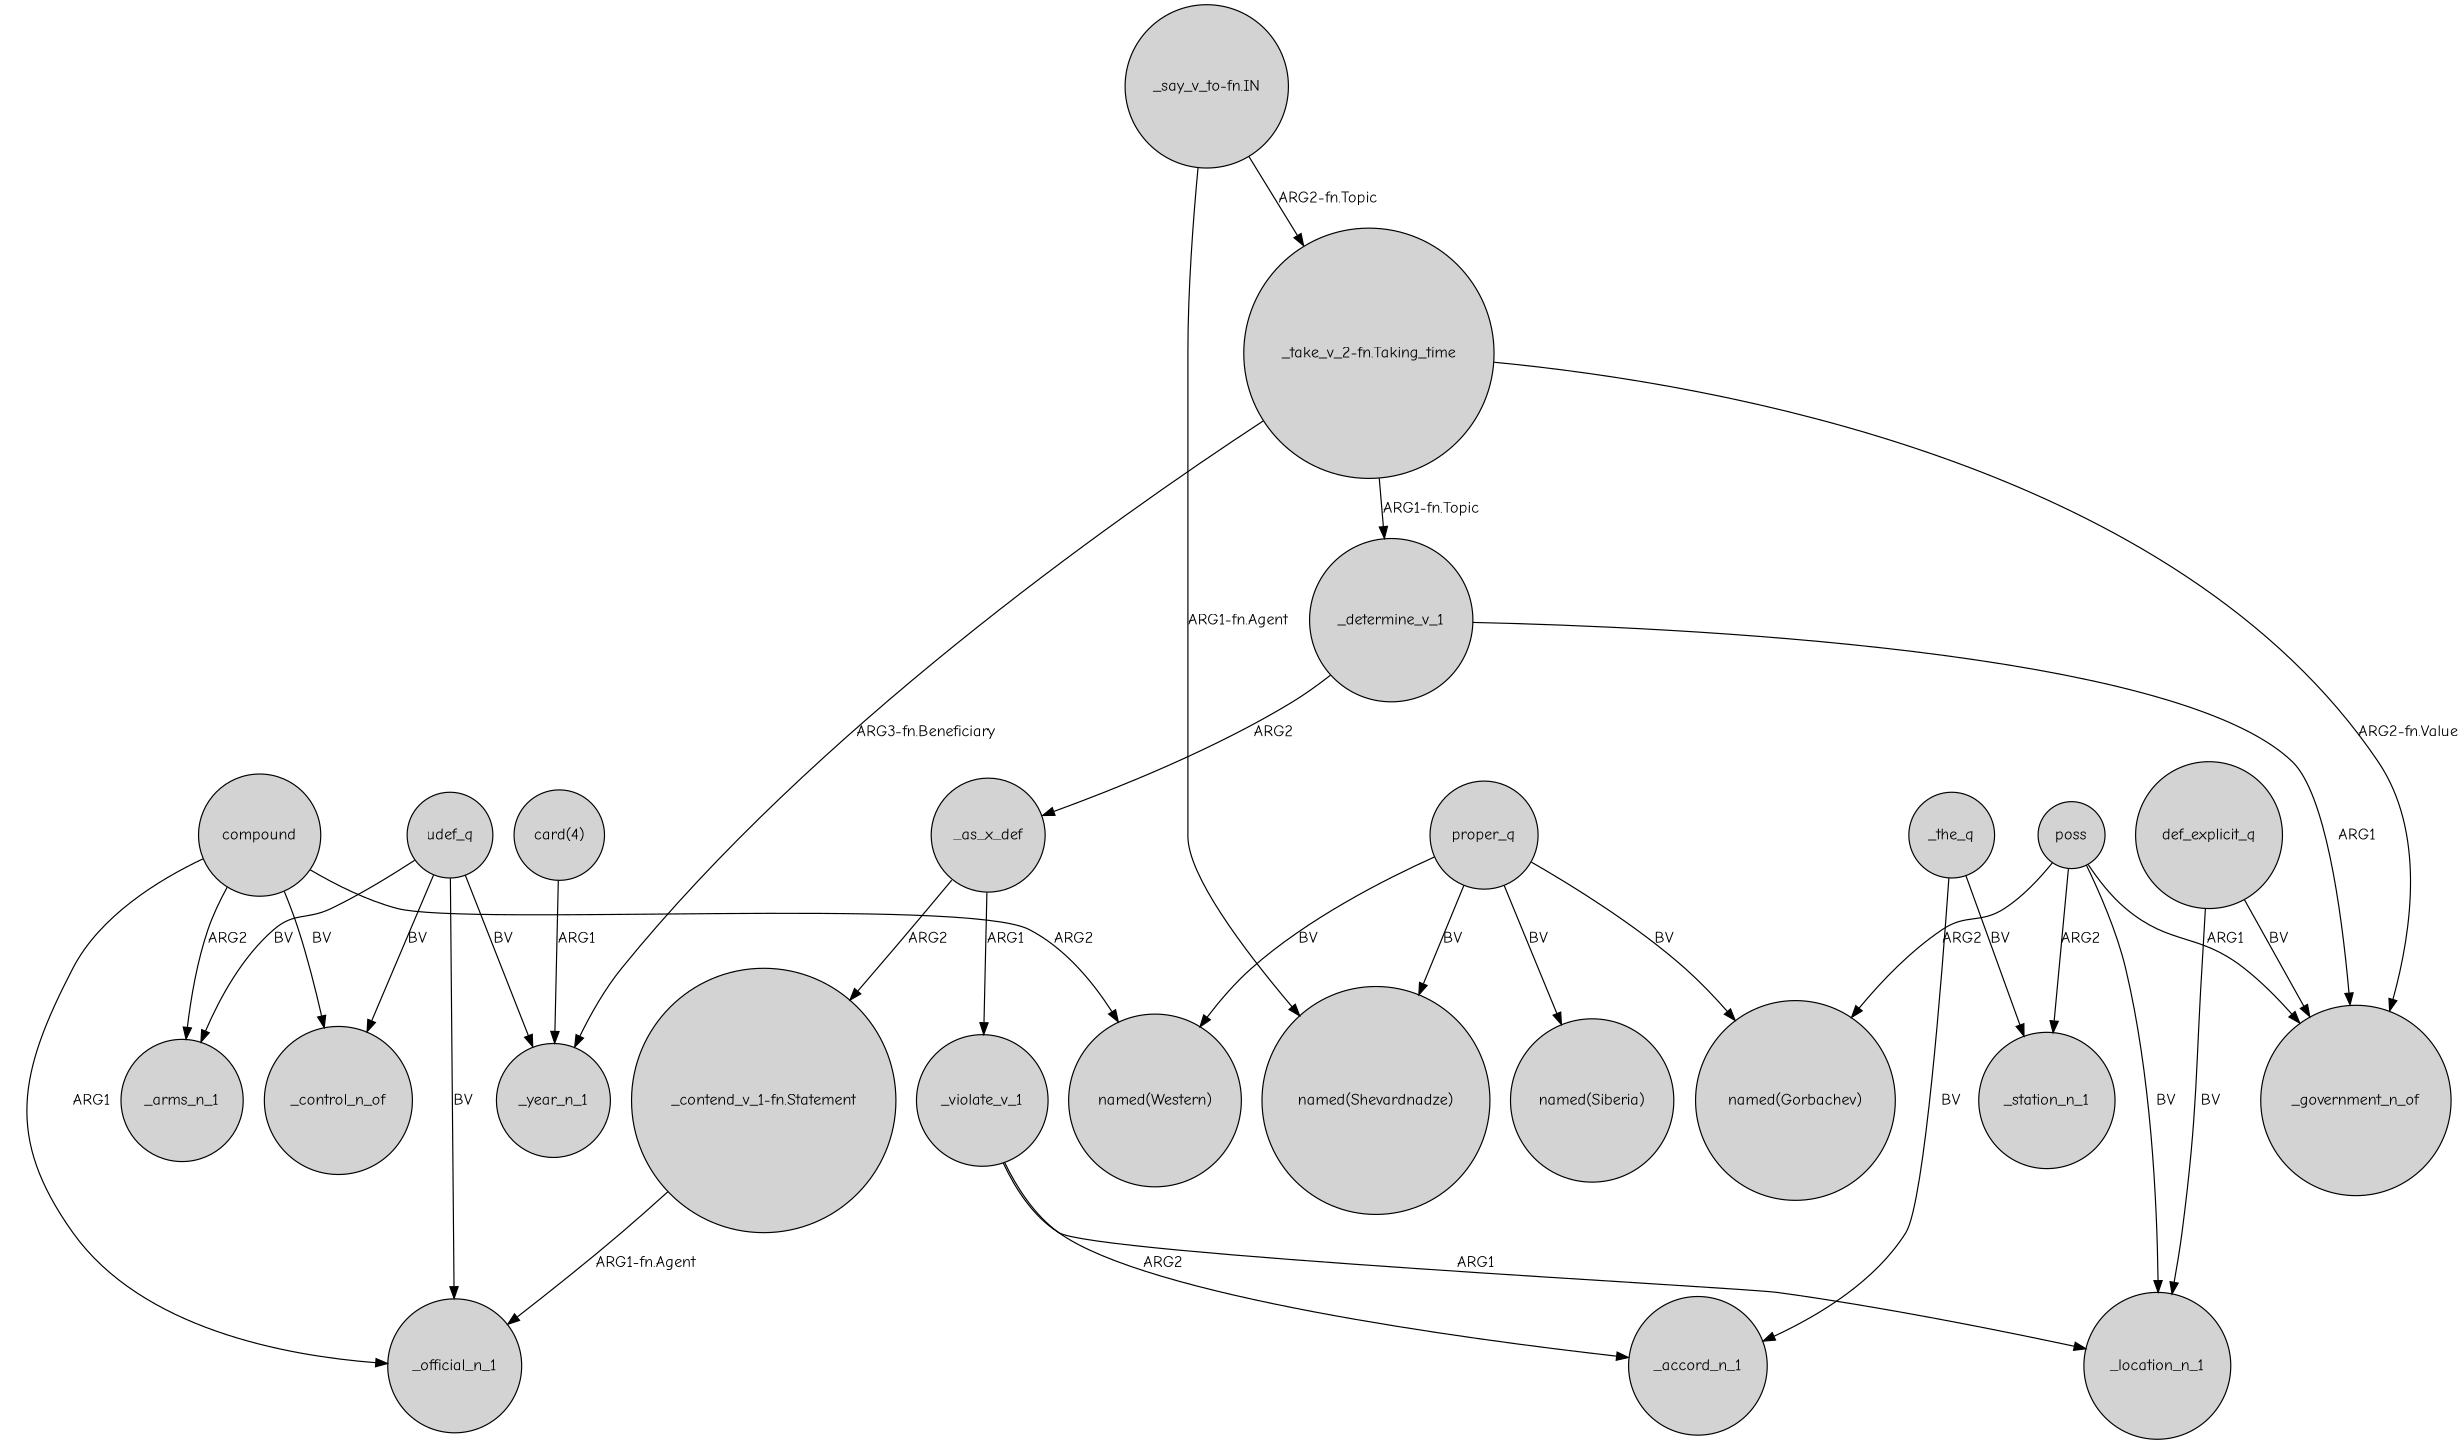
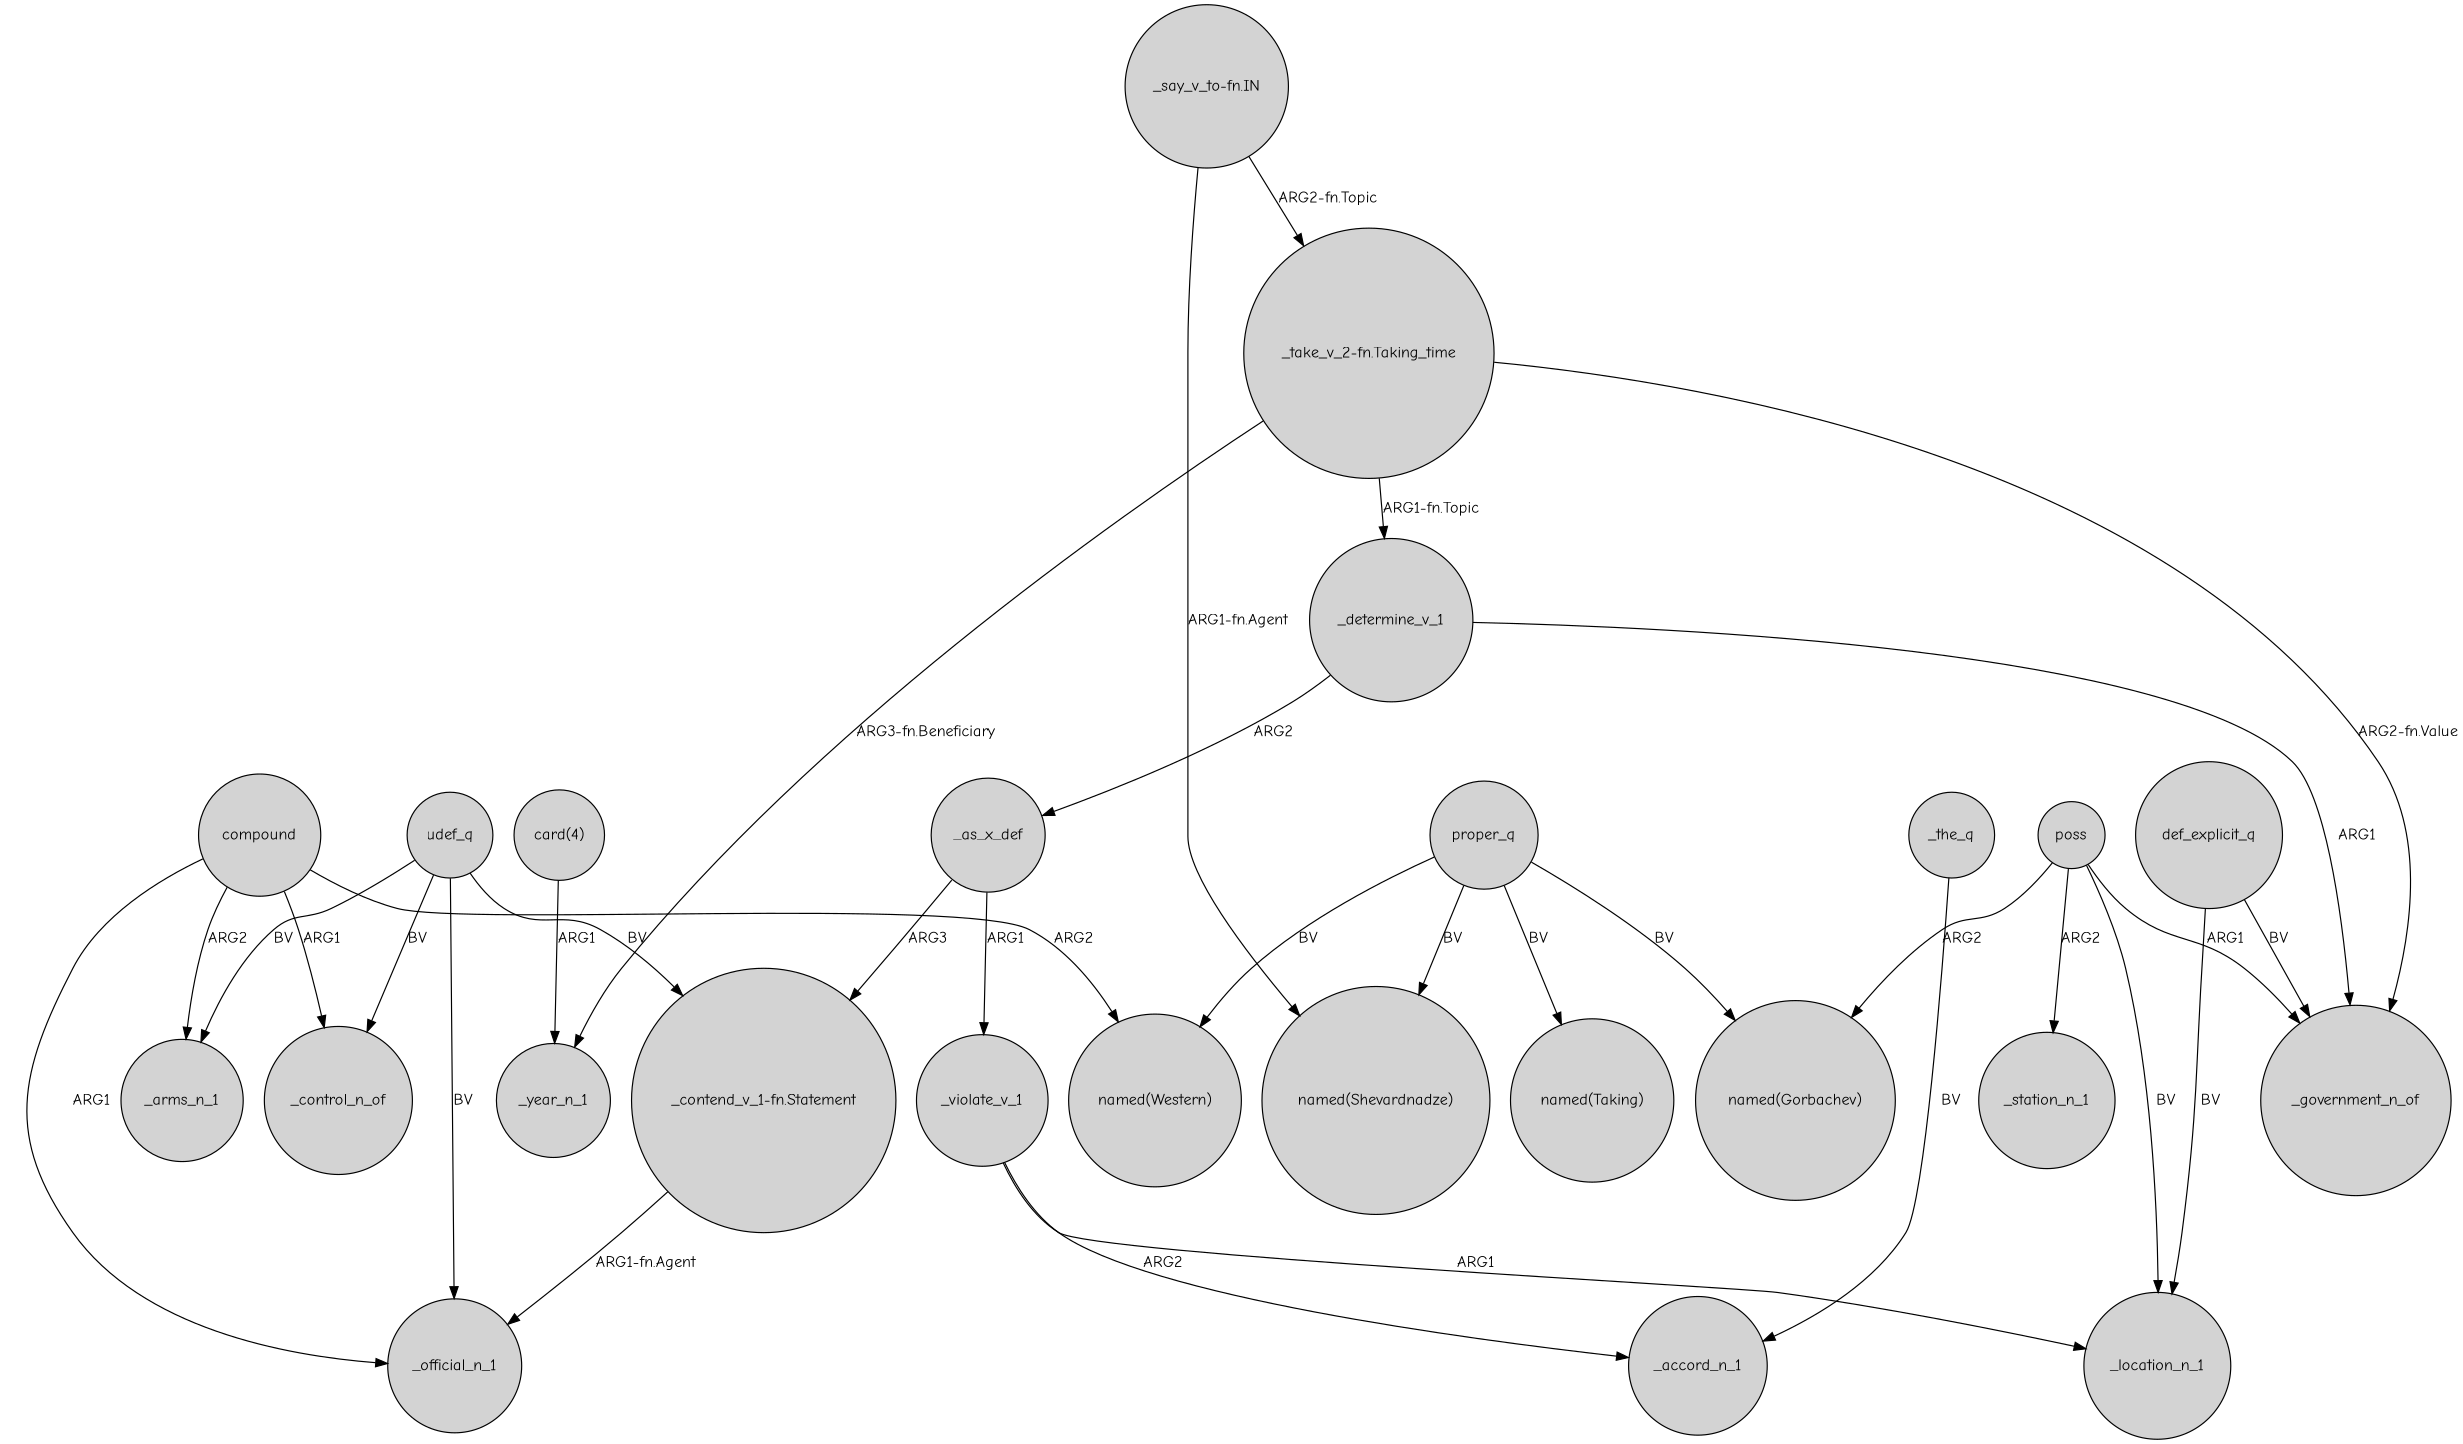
edge "compound" -> "_control_n_of": label "BV" -> "ARG1"
edge "_as_x_def" -> "_contend_v_1-fn.Statement": label "ARG2" -> "ARG3"
edge "_the_q" -> "_station_n_1": removed, label "BV"
edge "udef_q" -> "_year_n_1": now "udef_q" -> "_contend_v_1-fn.Statement"
node "named(Siberia)": label "named(Siberia)" -> "named(Taking)"
